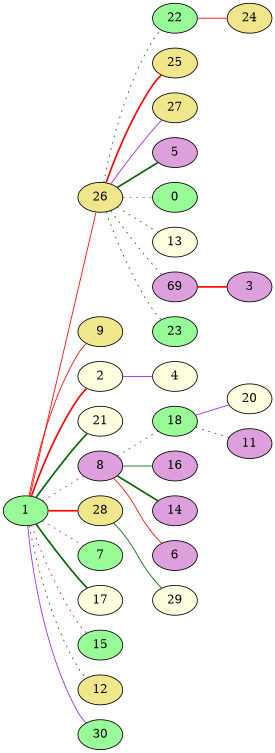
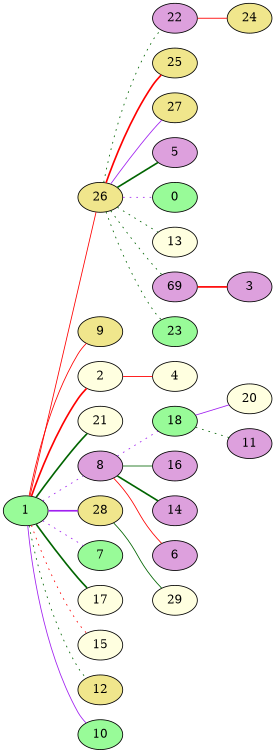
node "22": fillcolor palegreen -> plum
edge "2" -- "4": color purple -> red
edge "1" -- "28": color red -> purple
node "15": fillcolor palegreen -> lightyellow
node "30": label "30" -> "10"
